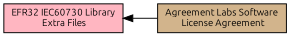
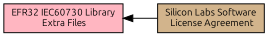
node "Agreement Labs Software License Agreement": label "Agreement Labs Software License Agreement" -> "Silicon Labs Software License Agreement"
